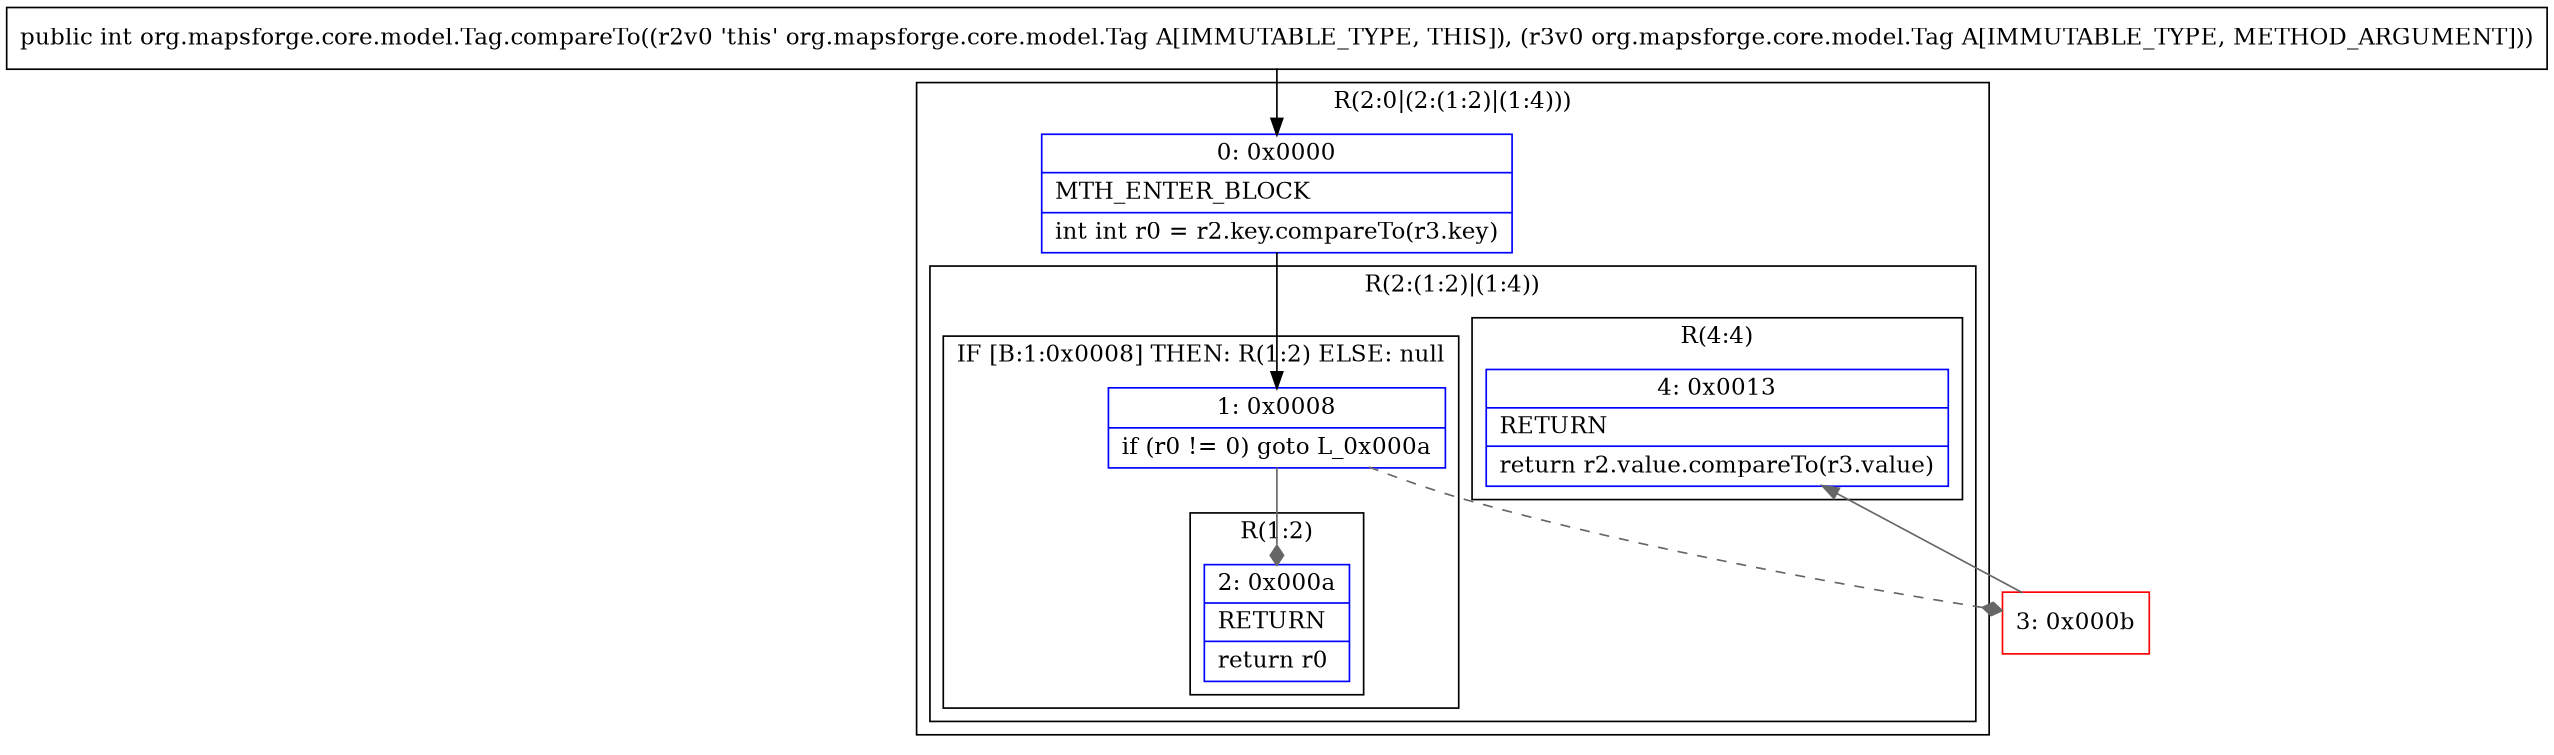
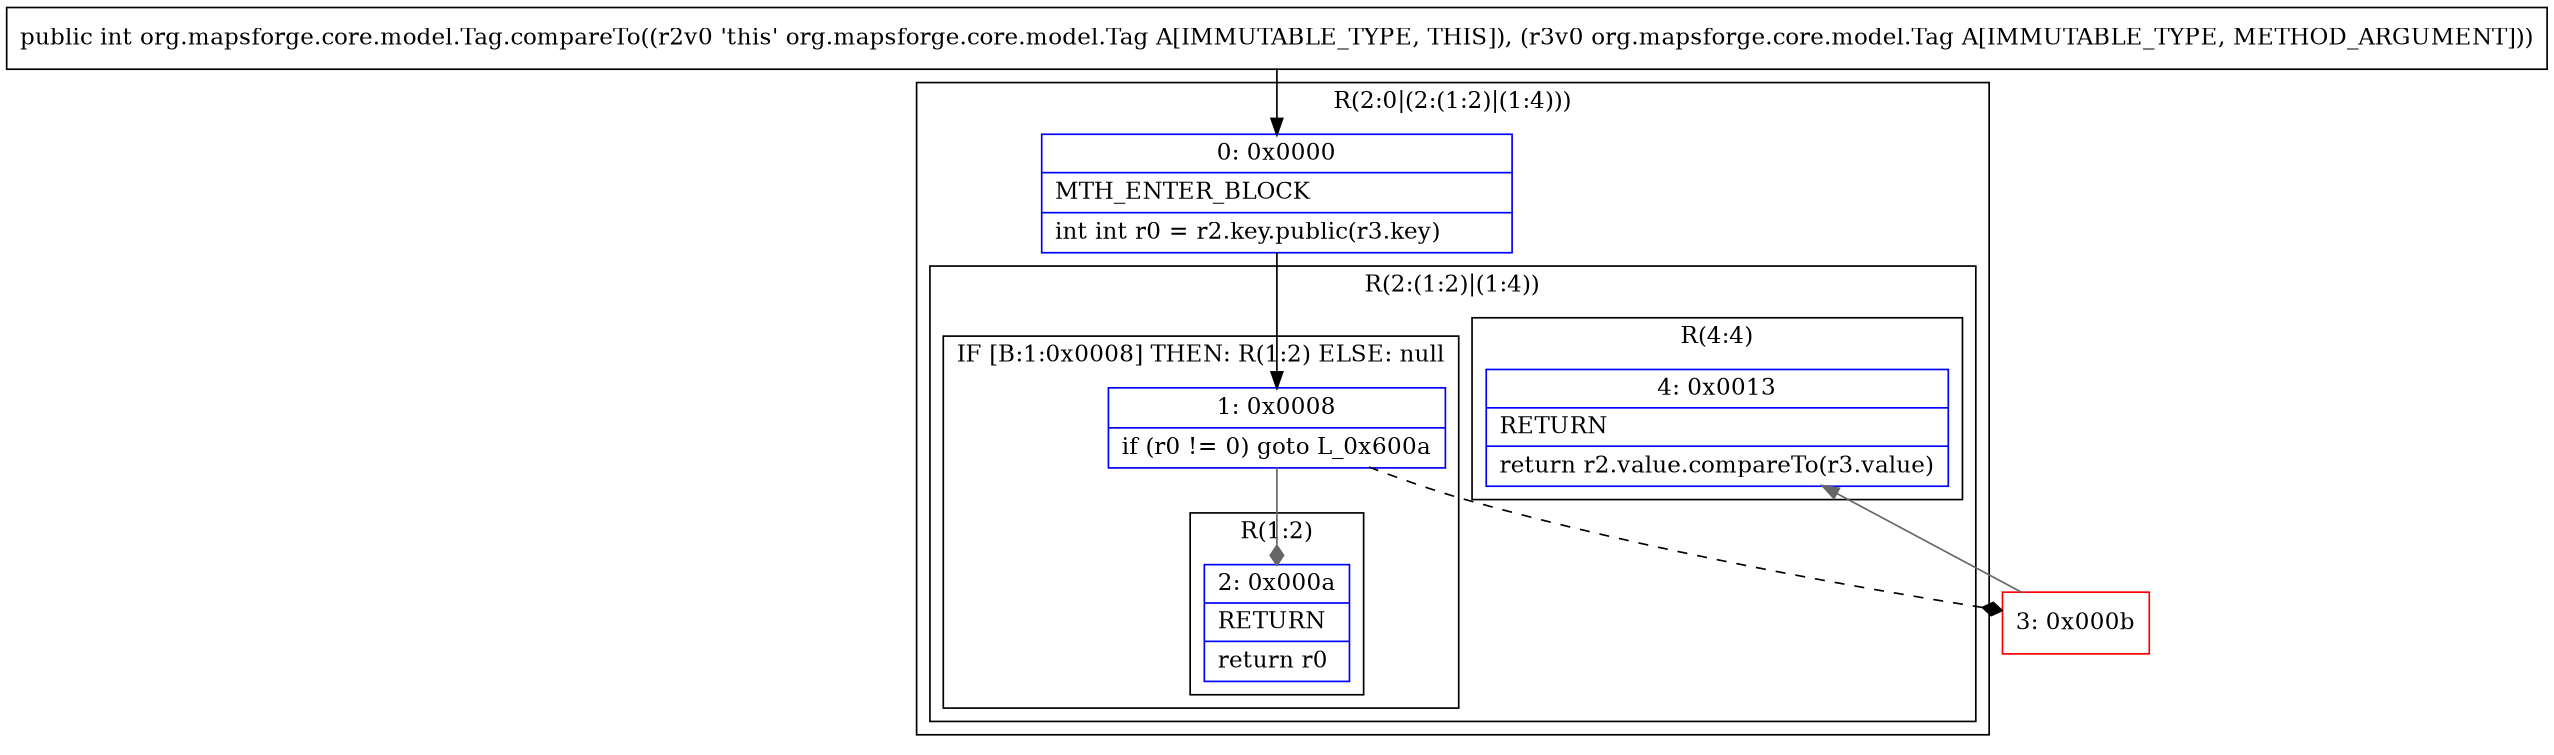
node "0: 0x0000": text "int int r0 = r2.key.compareTo(r3.key)" -> "int int r0 = r2.key.public(r3.key)"
node "1: 0x0008": text "if (r0 != 0) goto L_0x000a" -> "if (r0 != 0) goto L_0x600a"
edge "1: 0x0008" -> "3: 0x000b": color gray40 -> black
